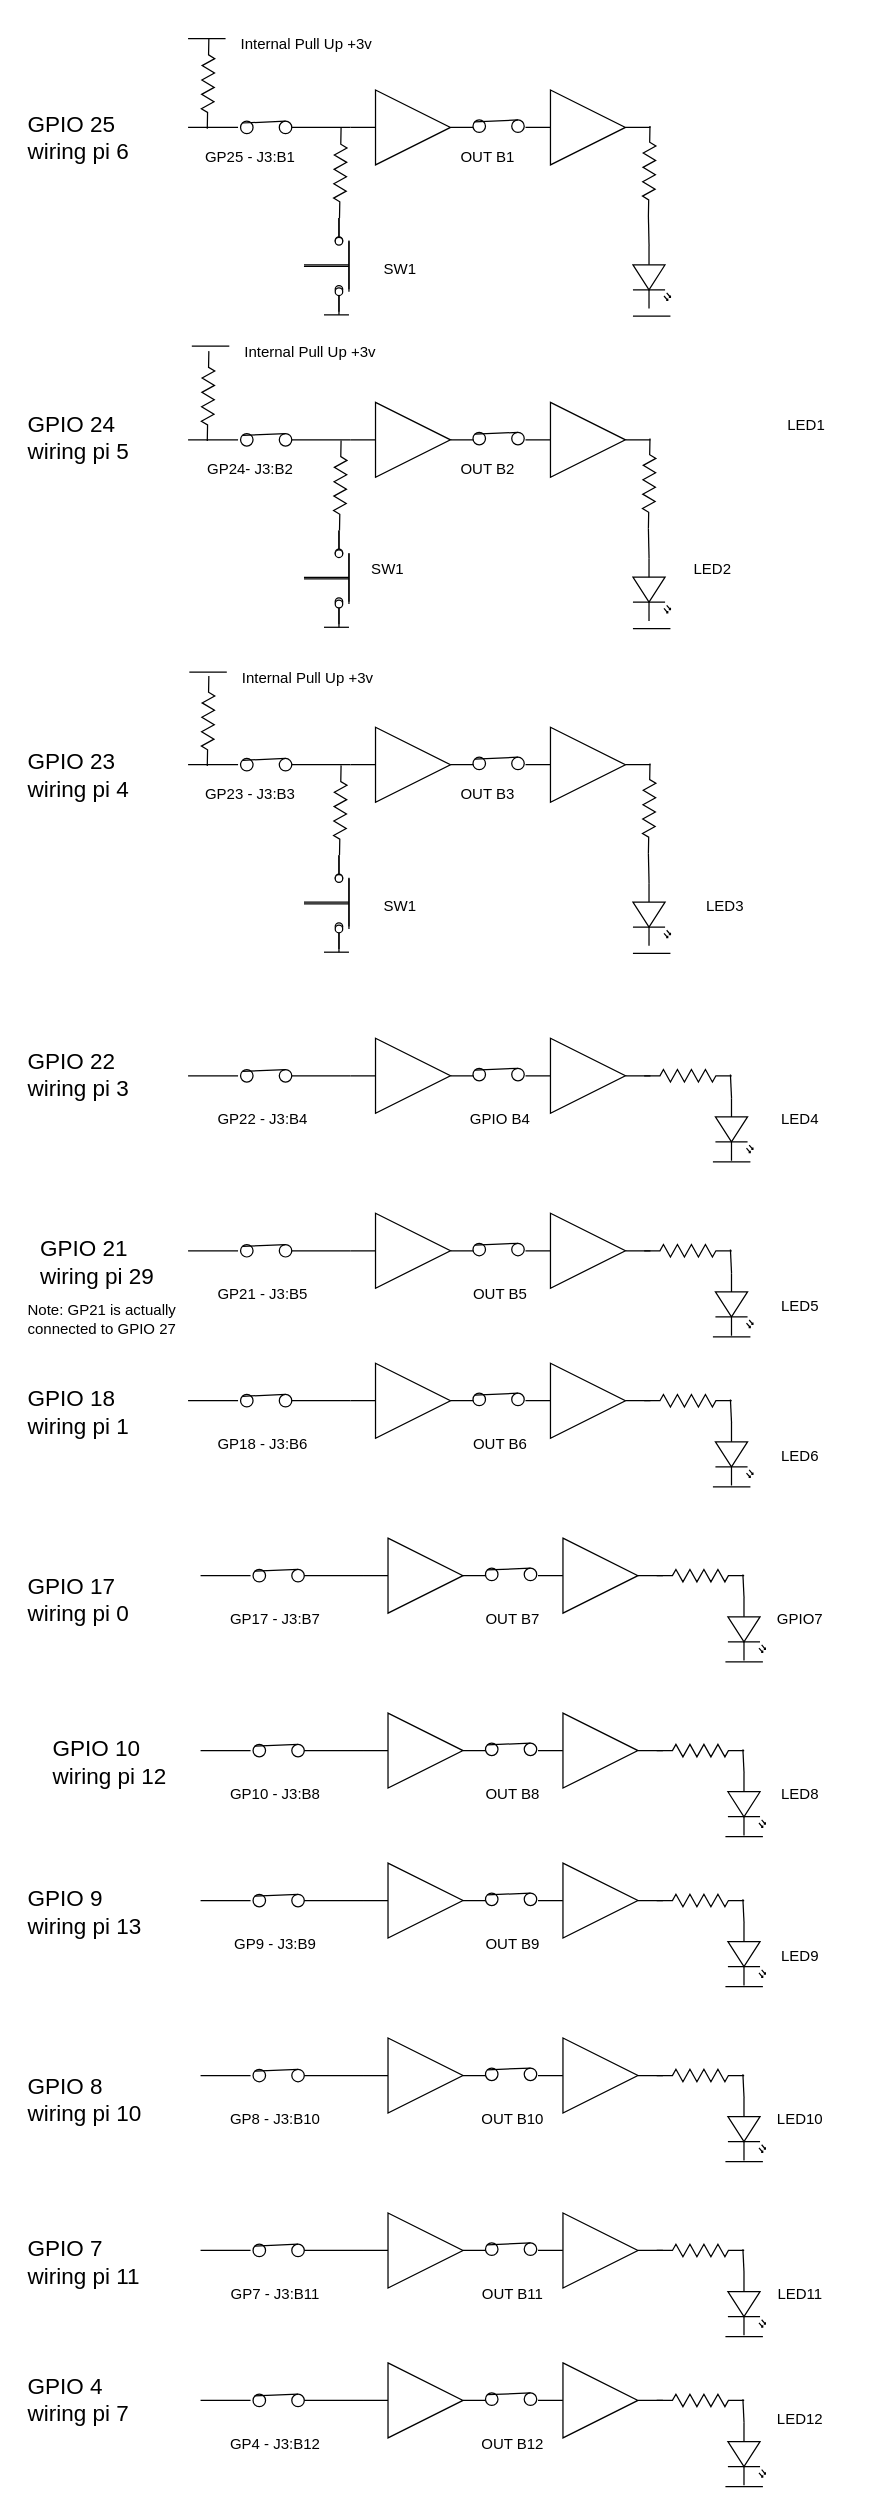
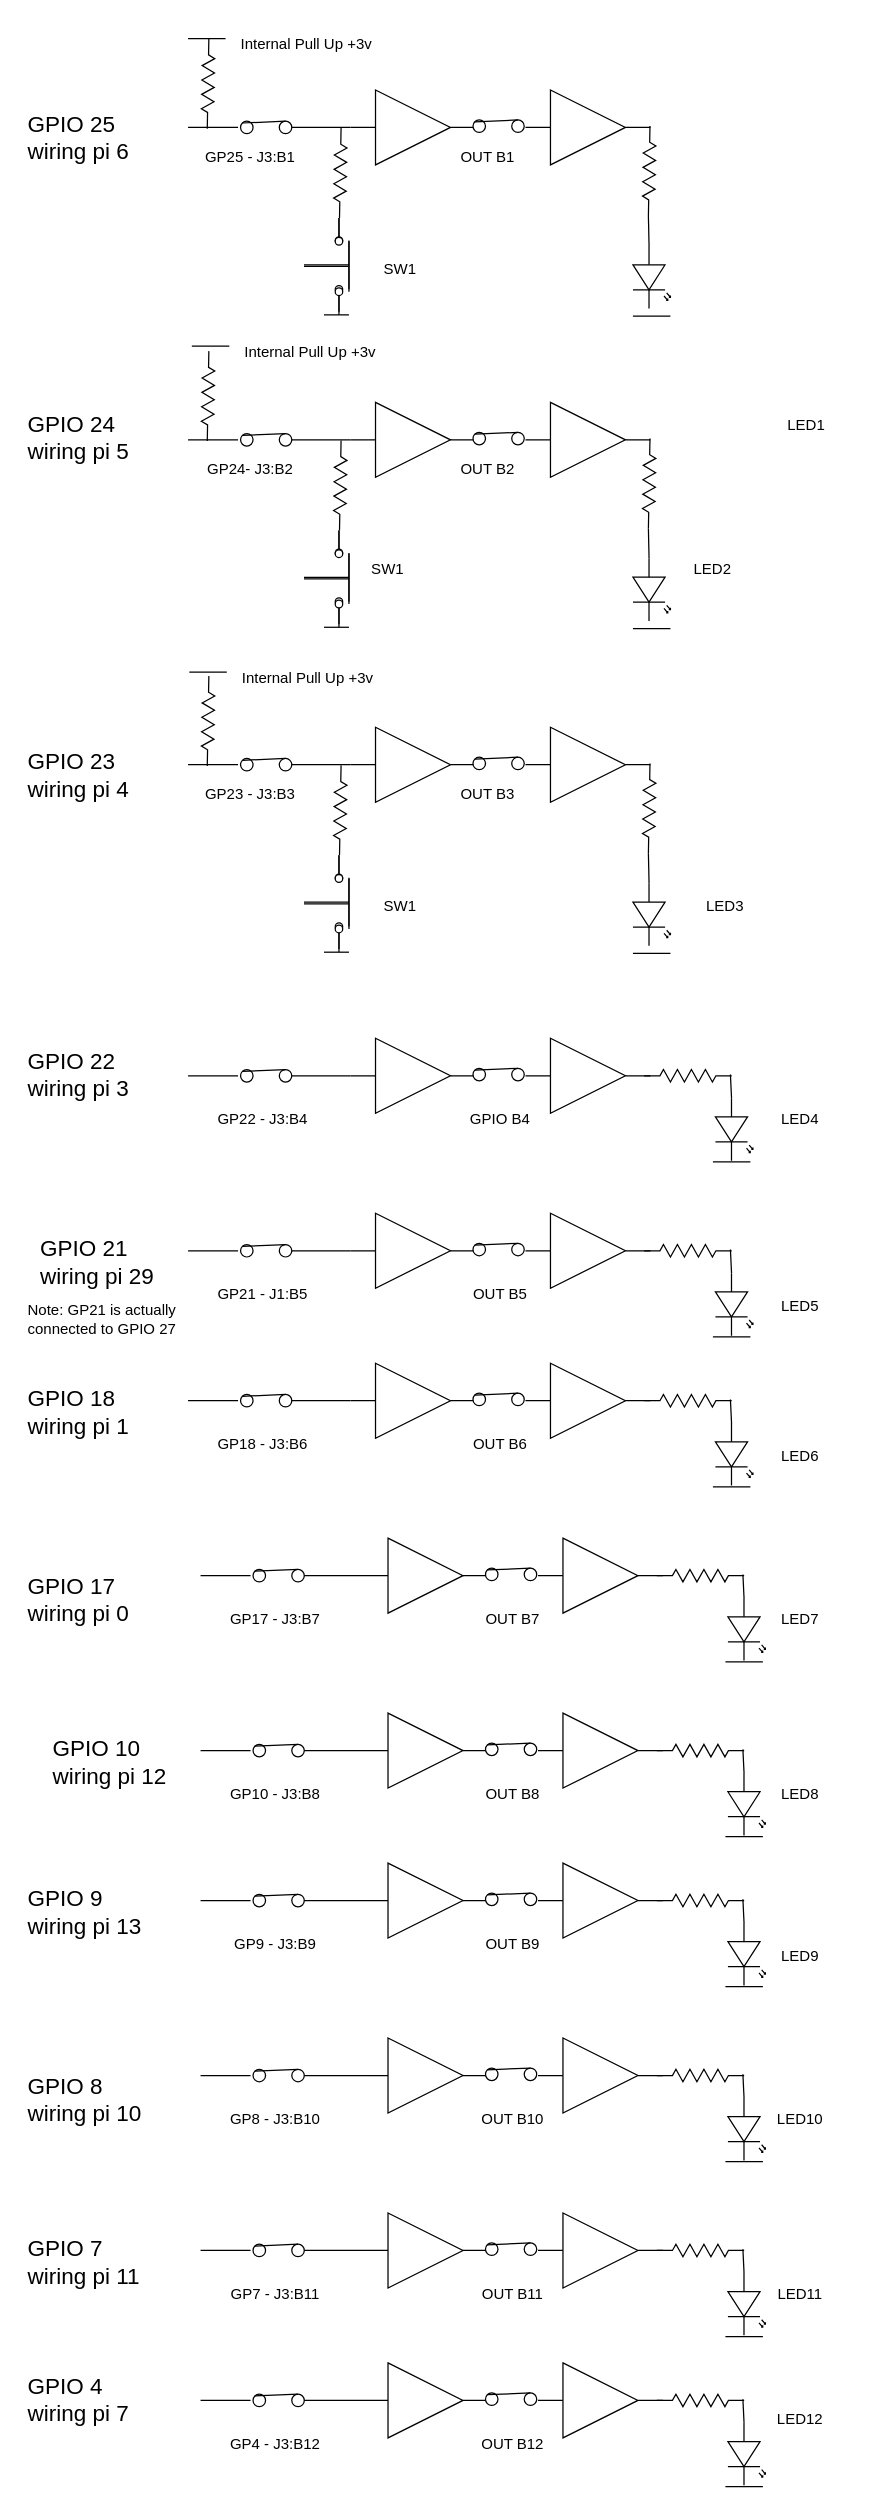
node "GP21 - J3:B5": label "GP21 - J3:B5" -> "GP21 - J1:B5"
node "GPIO7": label "GPIO7" -> "LED7"
